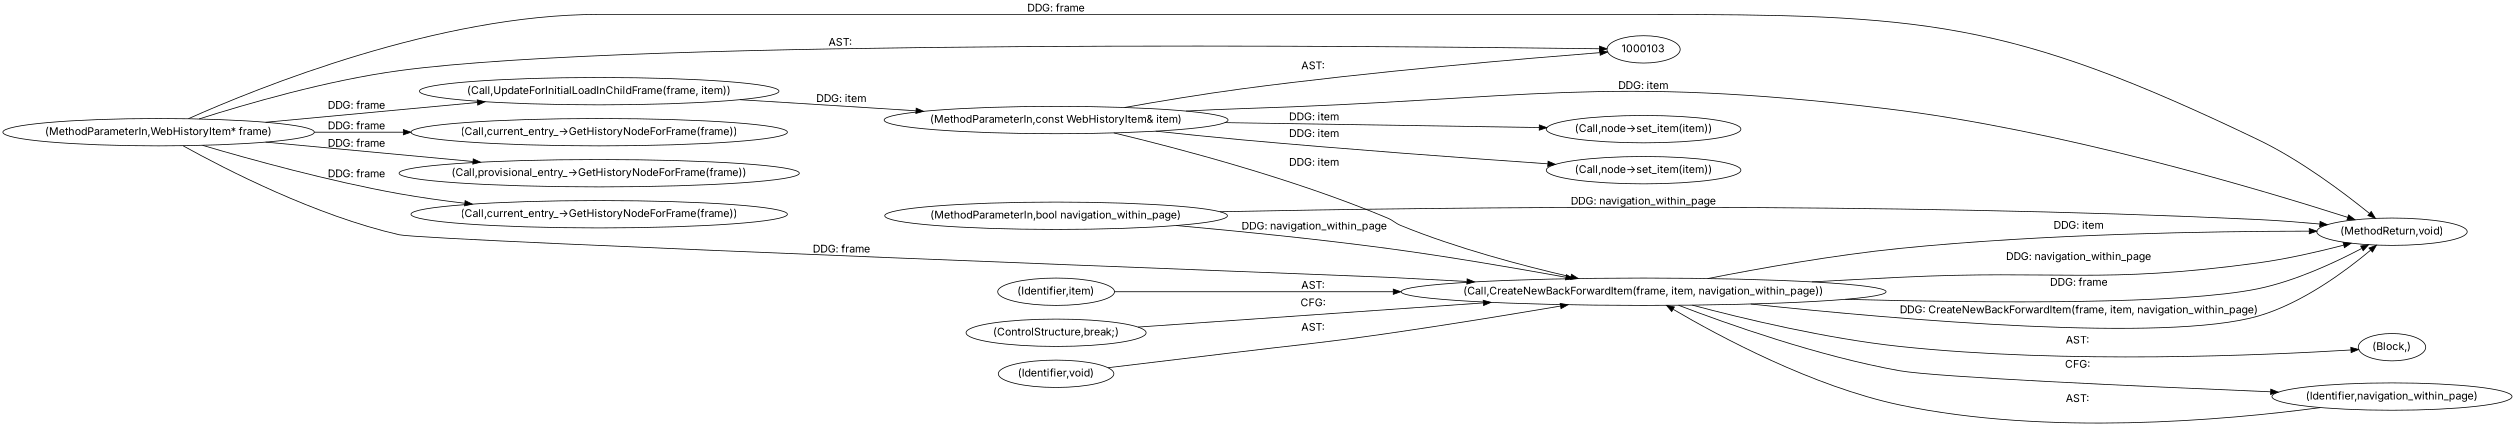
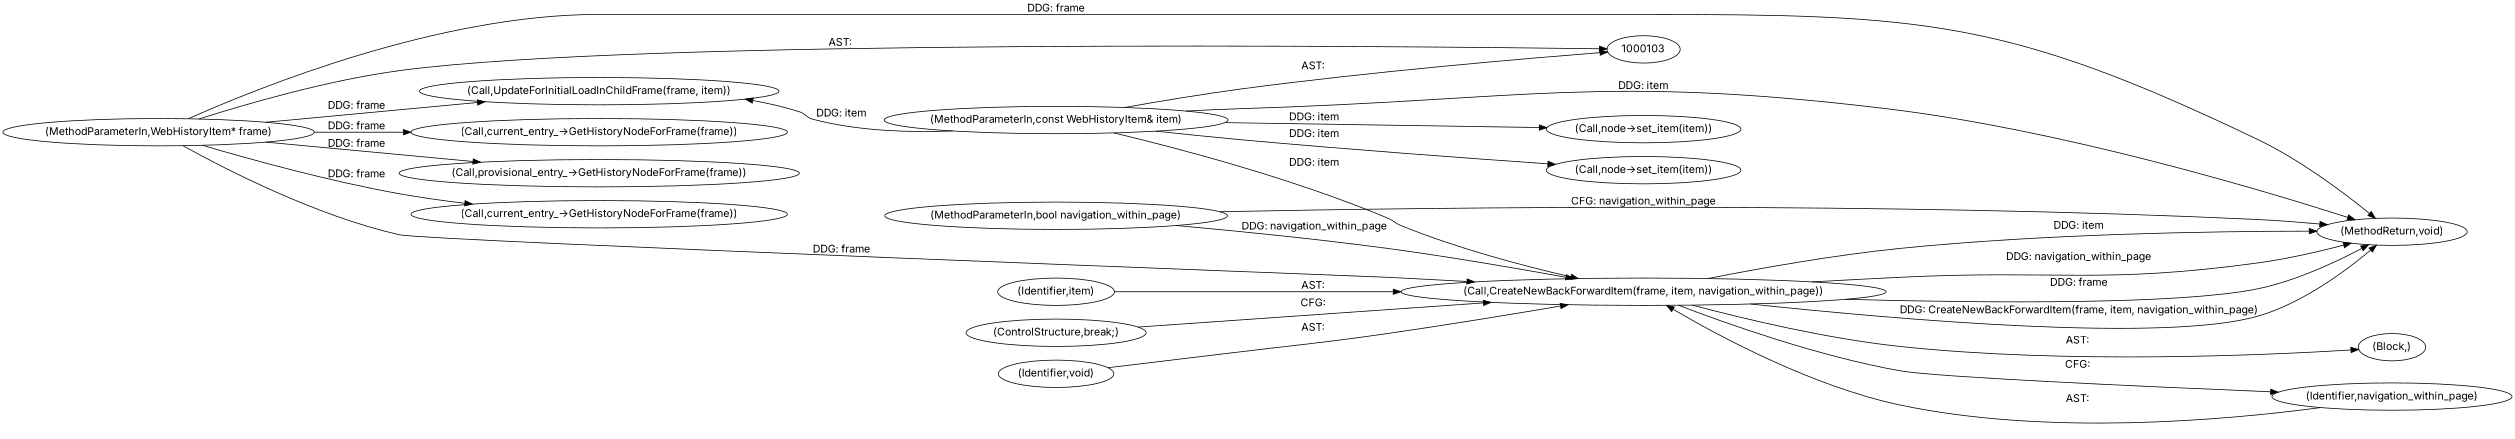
edge "(Call,UpdateForInitialLoadInChildFrame(frame, item))" -> "(MethodParameterIn,const WebHistoryItem& item)": reversed
edge "(MethodParameterIn,bool navigation_within_page)" -> "(MethodReturn,void)": label "DDG: navigation_within_page" -> "CFG: navigation_within_page"
